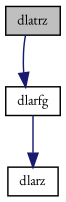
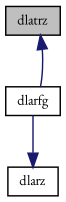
edge "dlatrz" -> "dlarfg": reversed
